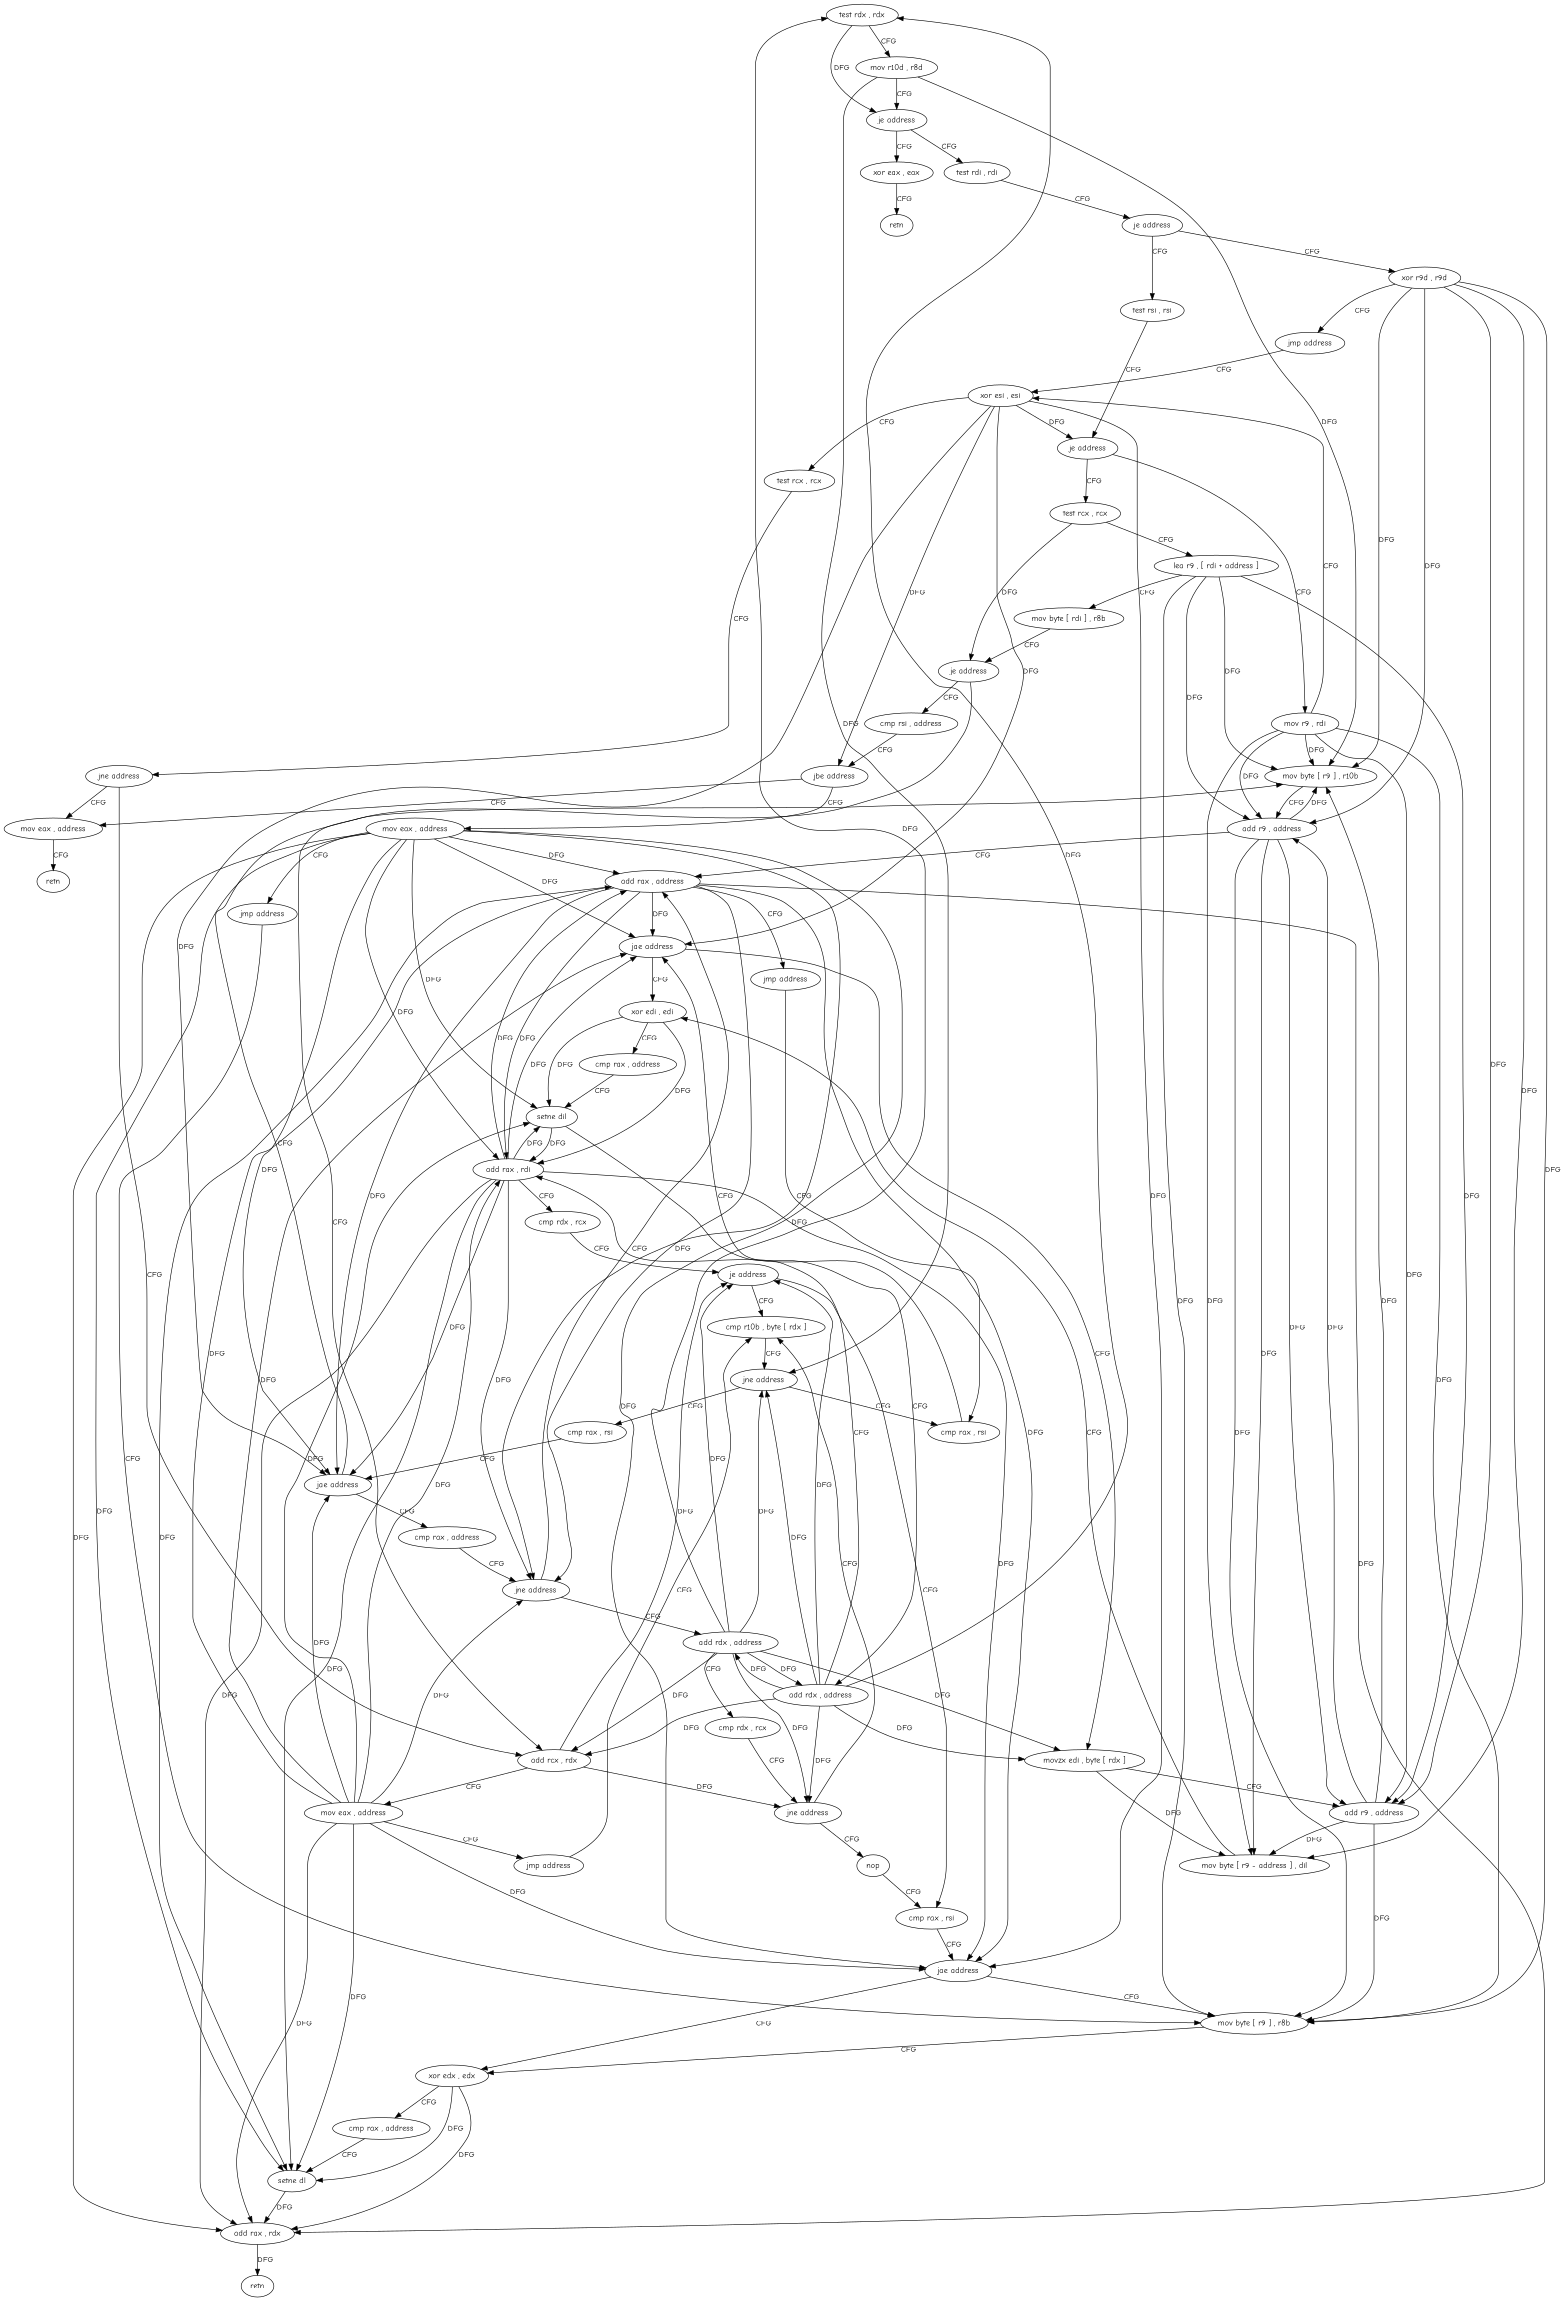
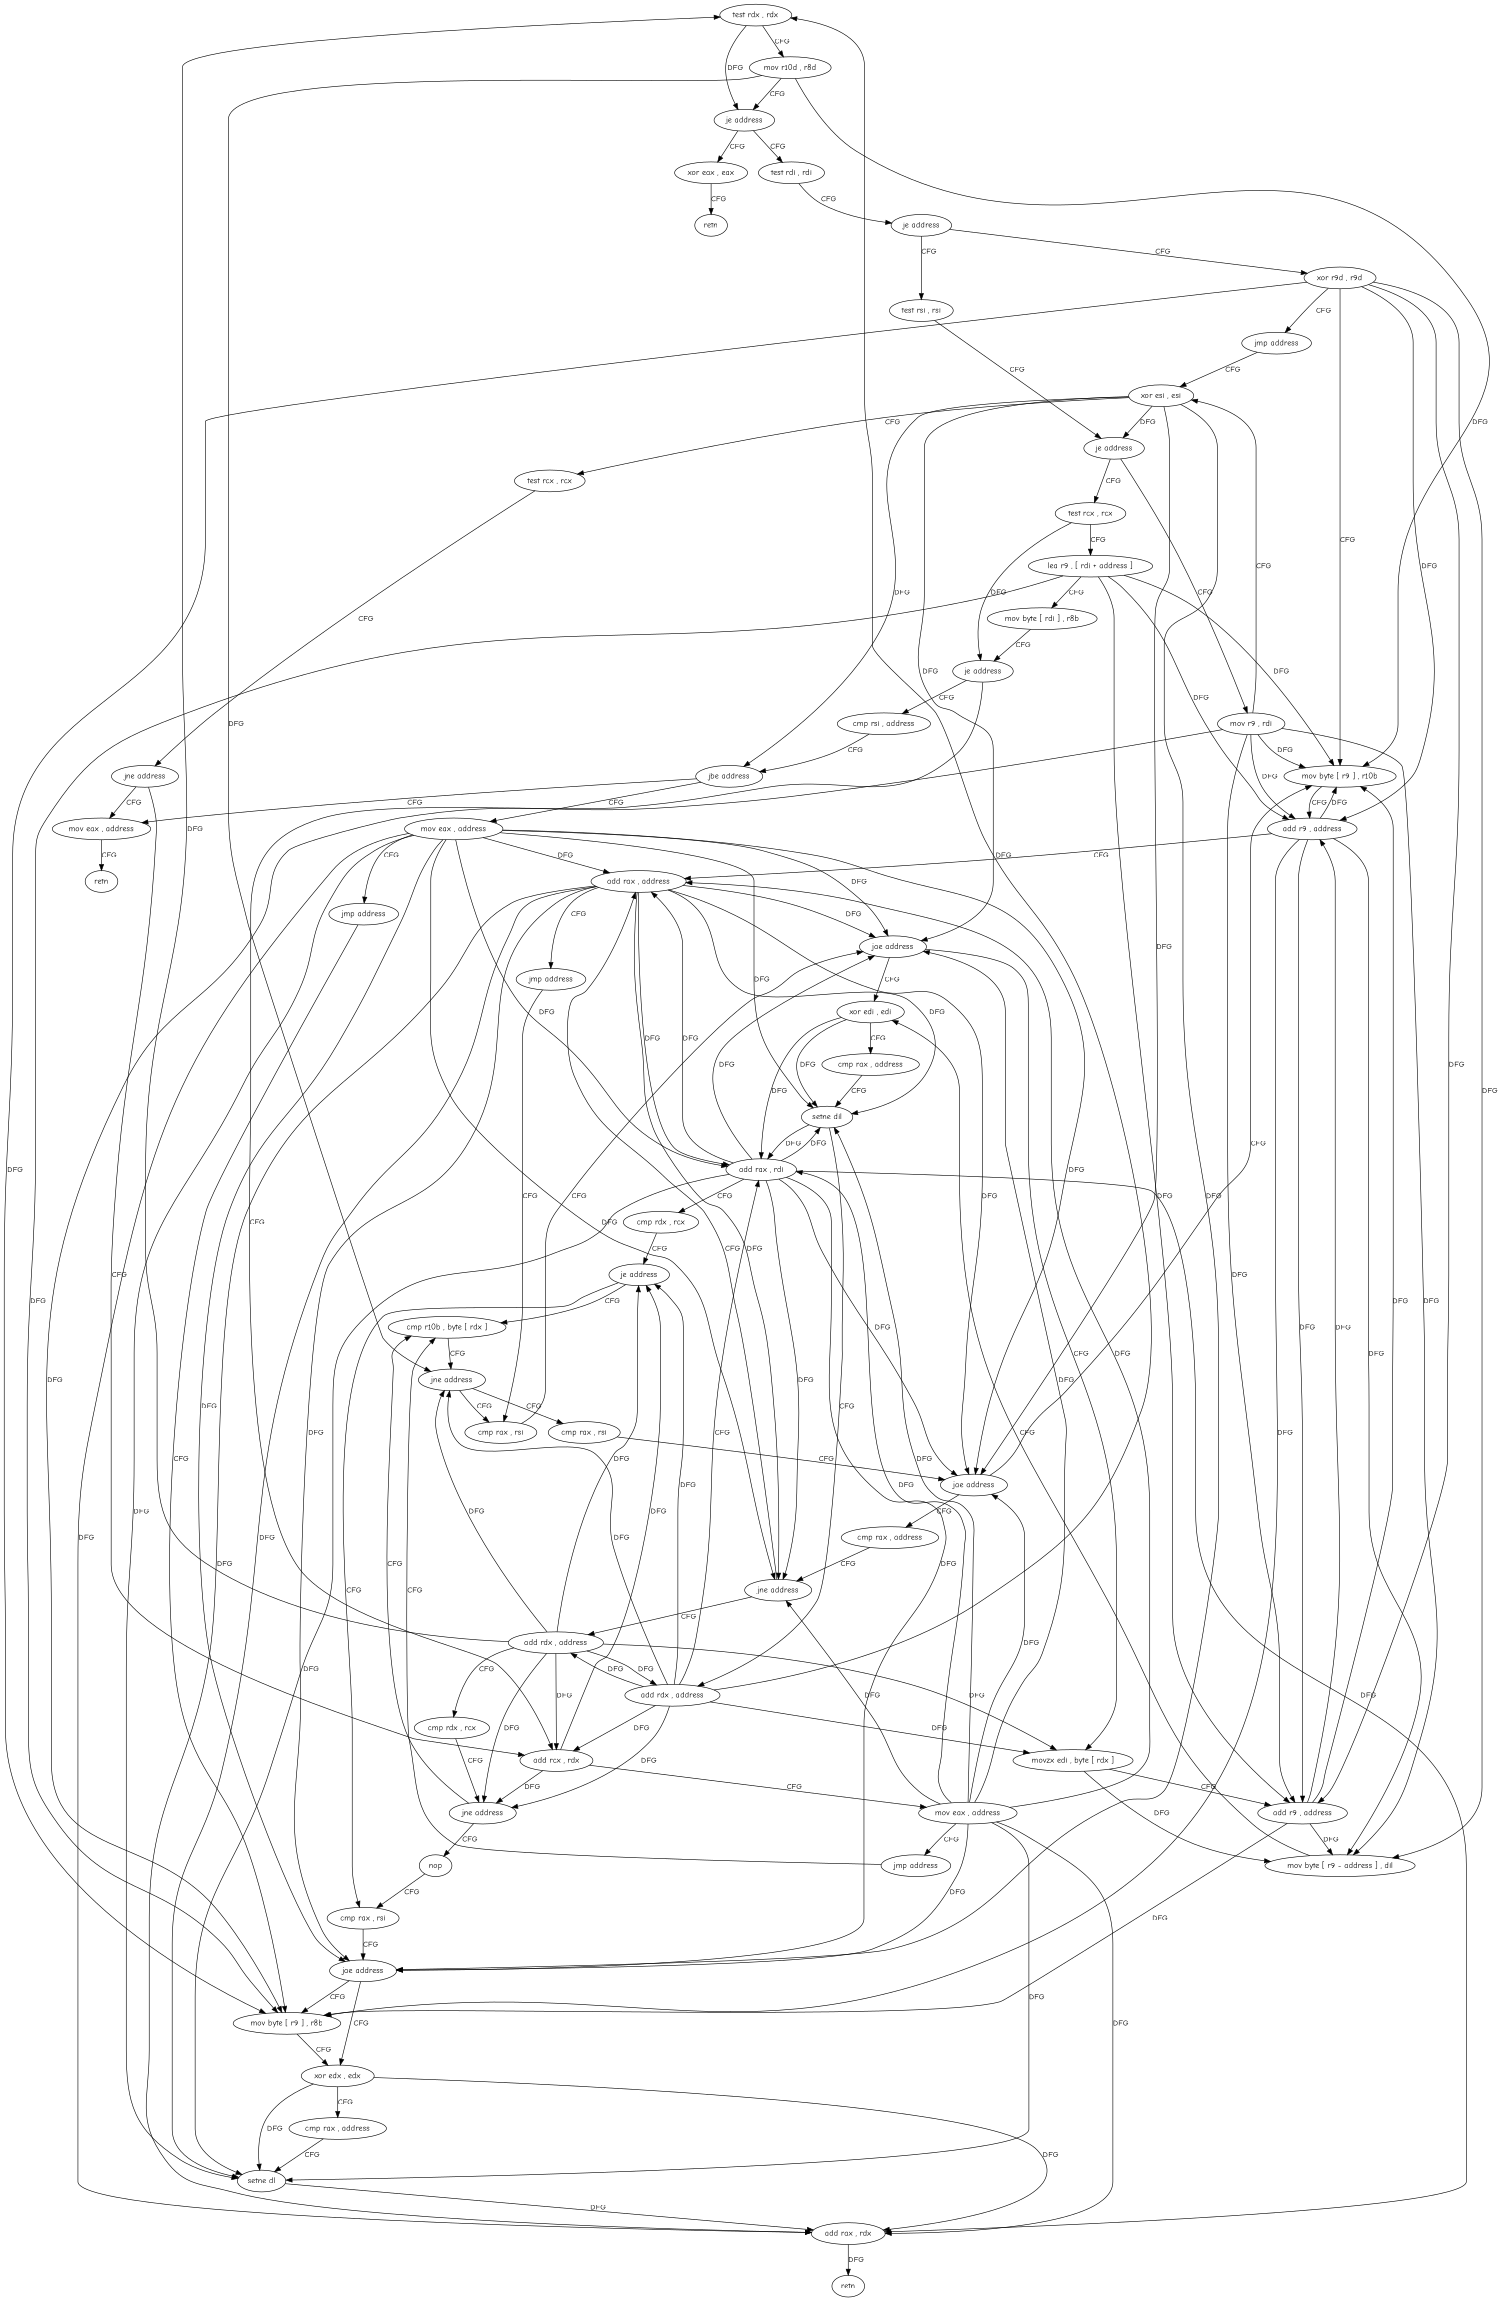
edge "xor r9d , r9d" -> "mov byte [ r9 ] , r10b": label "DFG" -> "CFG"
edge "add rax , address" -> "setne dil": added, label "DFG"
